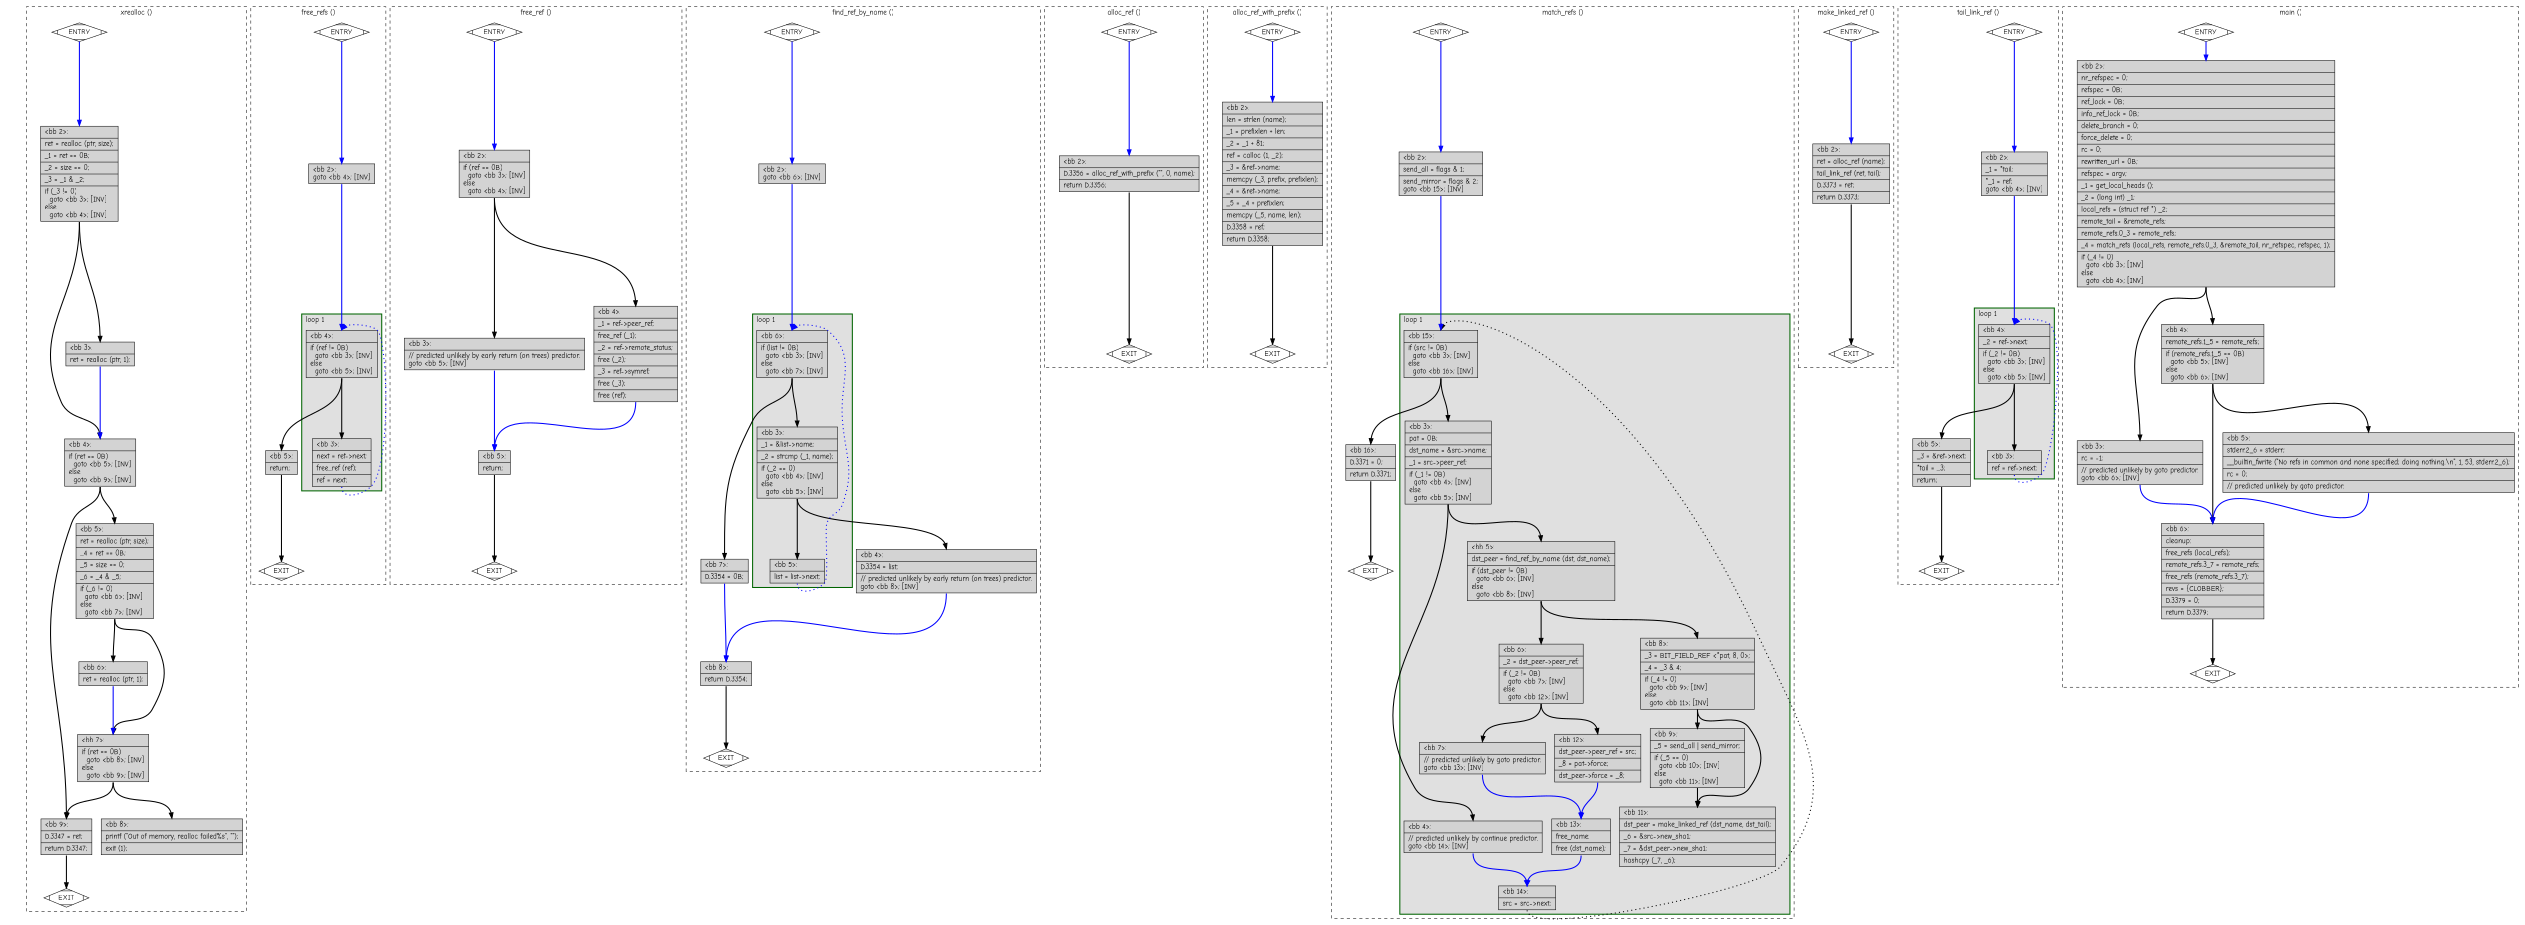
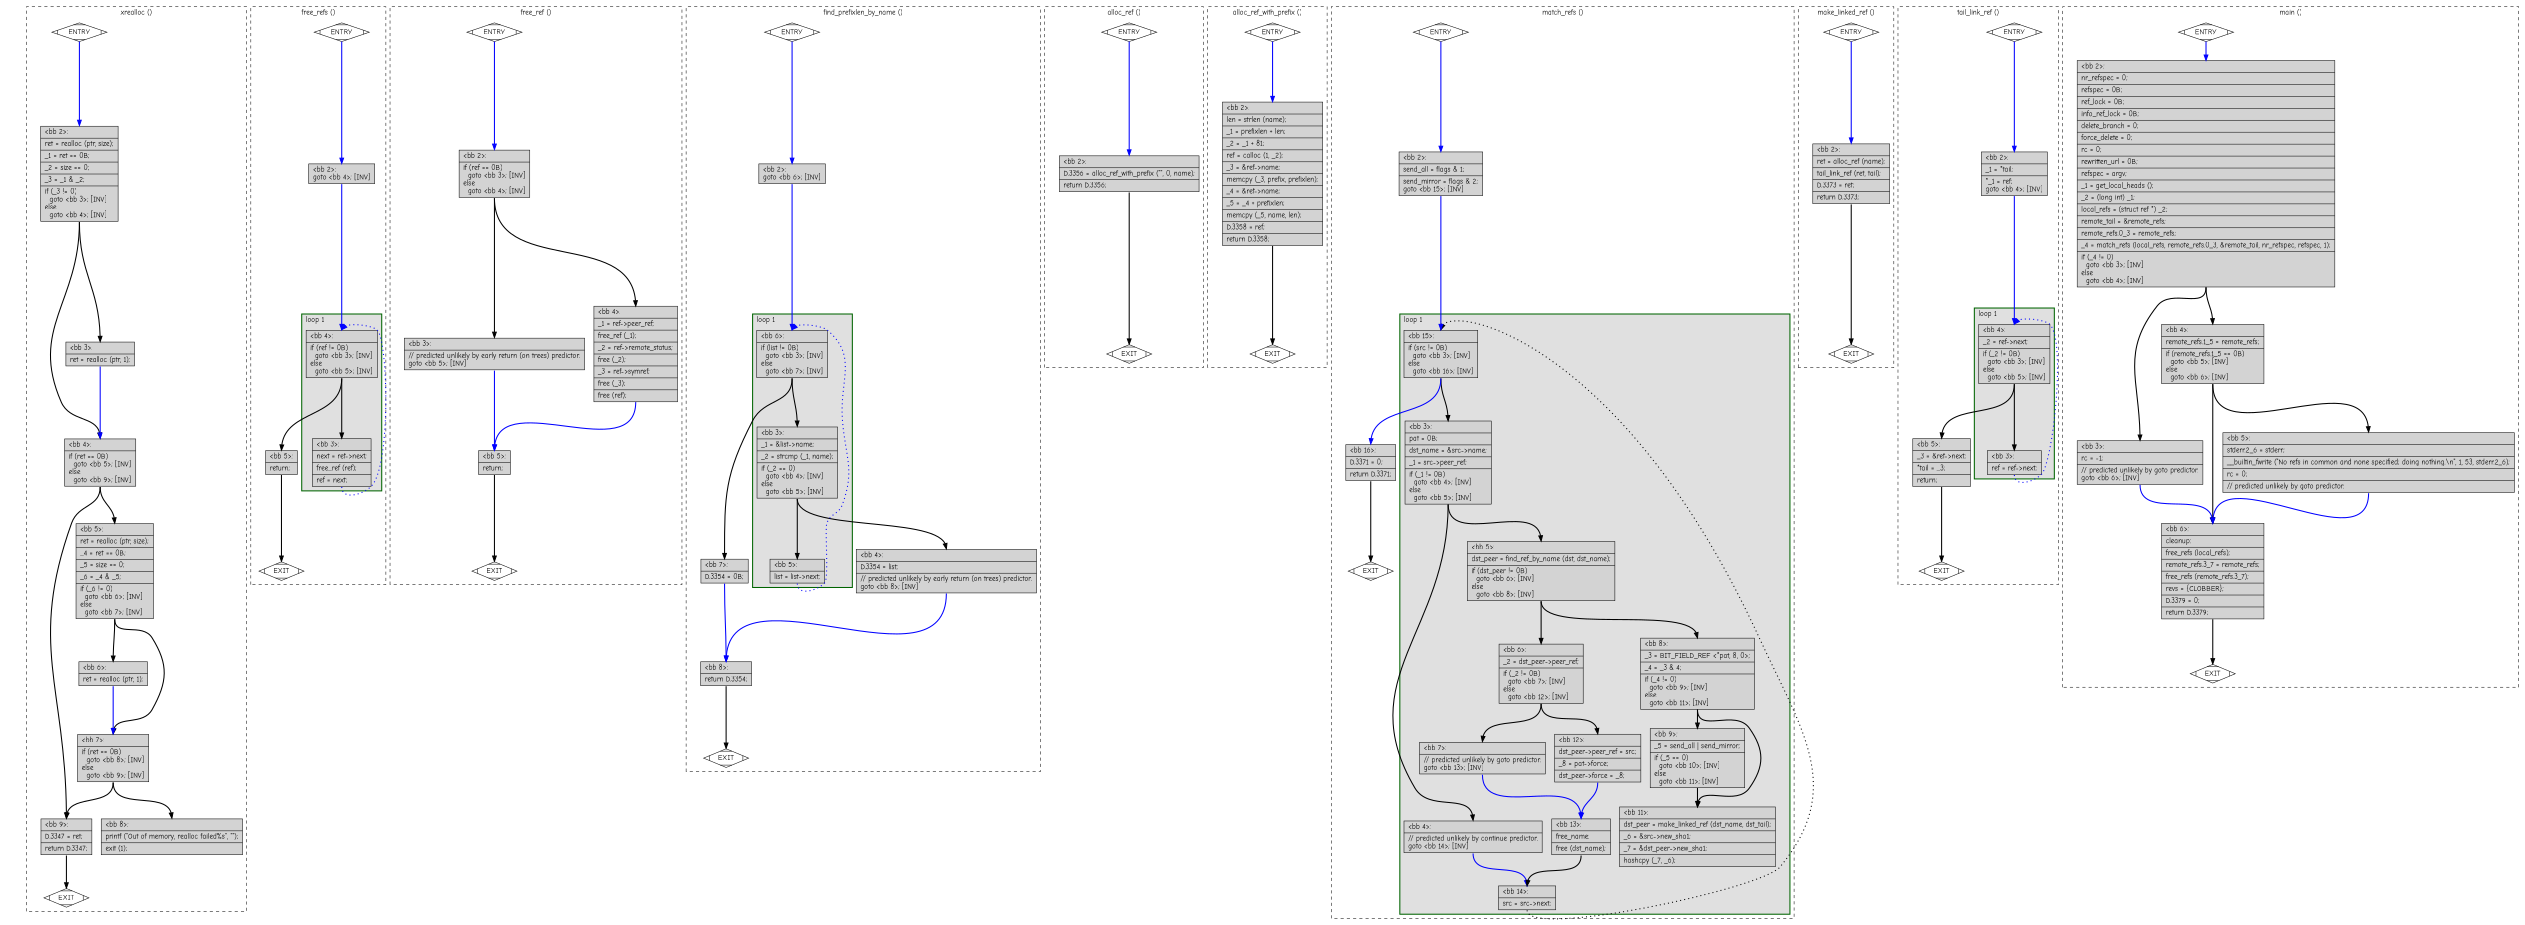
cluster "find_ref_by_name ()": label "find_ref_by_name ()" -> "find_prefixlen_by_name ()"
edge "<bb 15>:" -> "<bb 16>:": color black -> blue
edge "<bb 13>:" -> "<bb 14>:": color blue -> black
